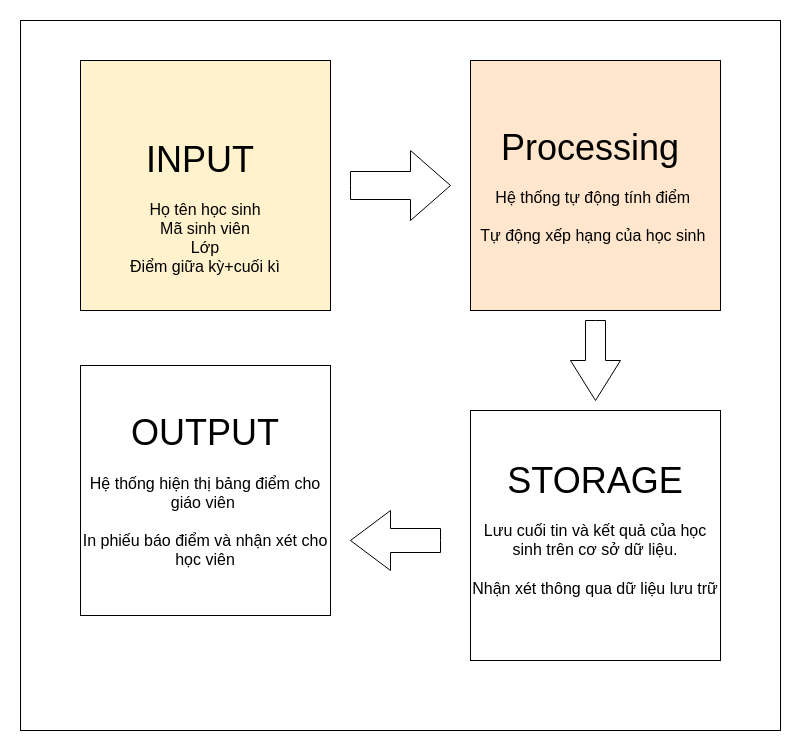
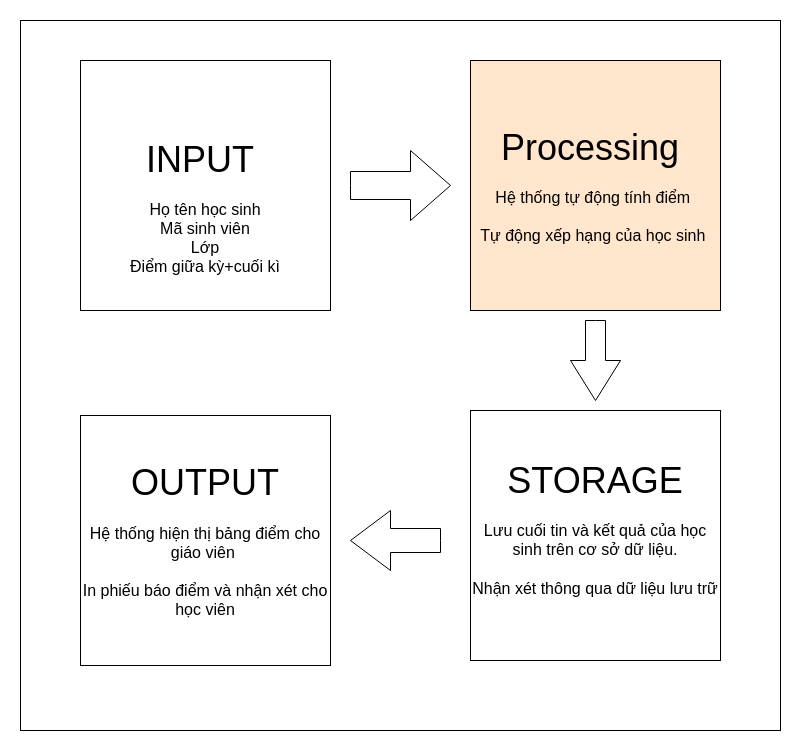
node "INPUT Họ tên học sinh Mã sinh viên Lớp Điểm giữa kỳ+cuối kì": fillcolor #fff2cc -> #ffffff
node "OUTPUT Hệ thống hiện thị bảng điểm cho giáo viên In phiếu báo điểm và nhận xét cho học viên": moved (206, 491) -> (206, 541)
